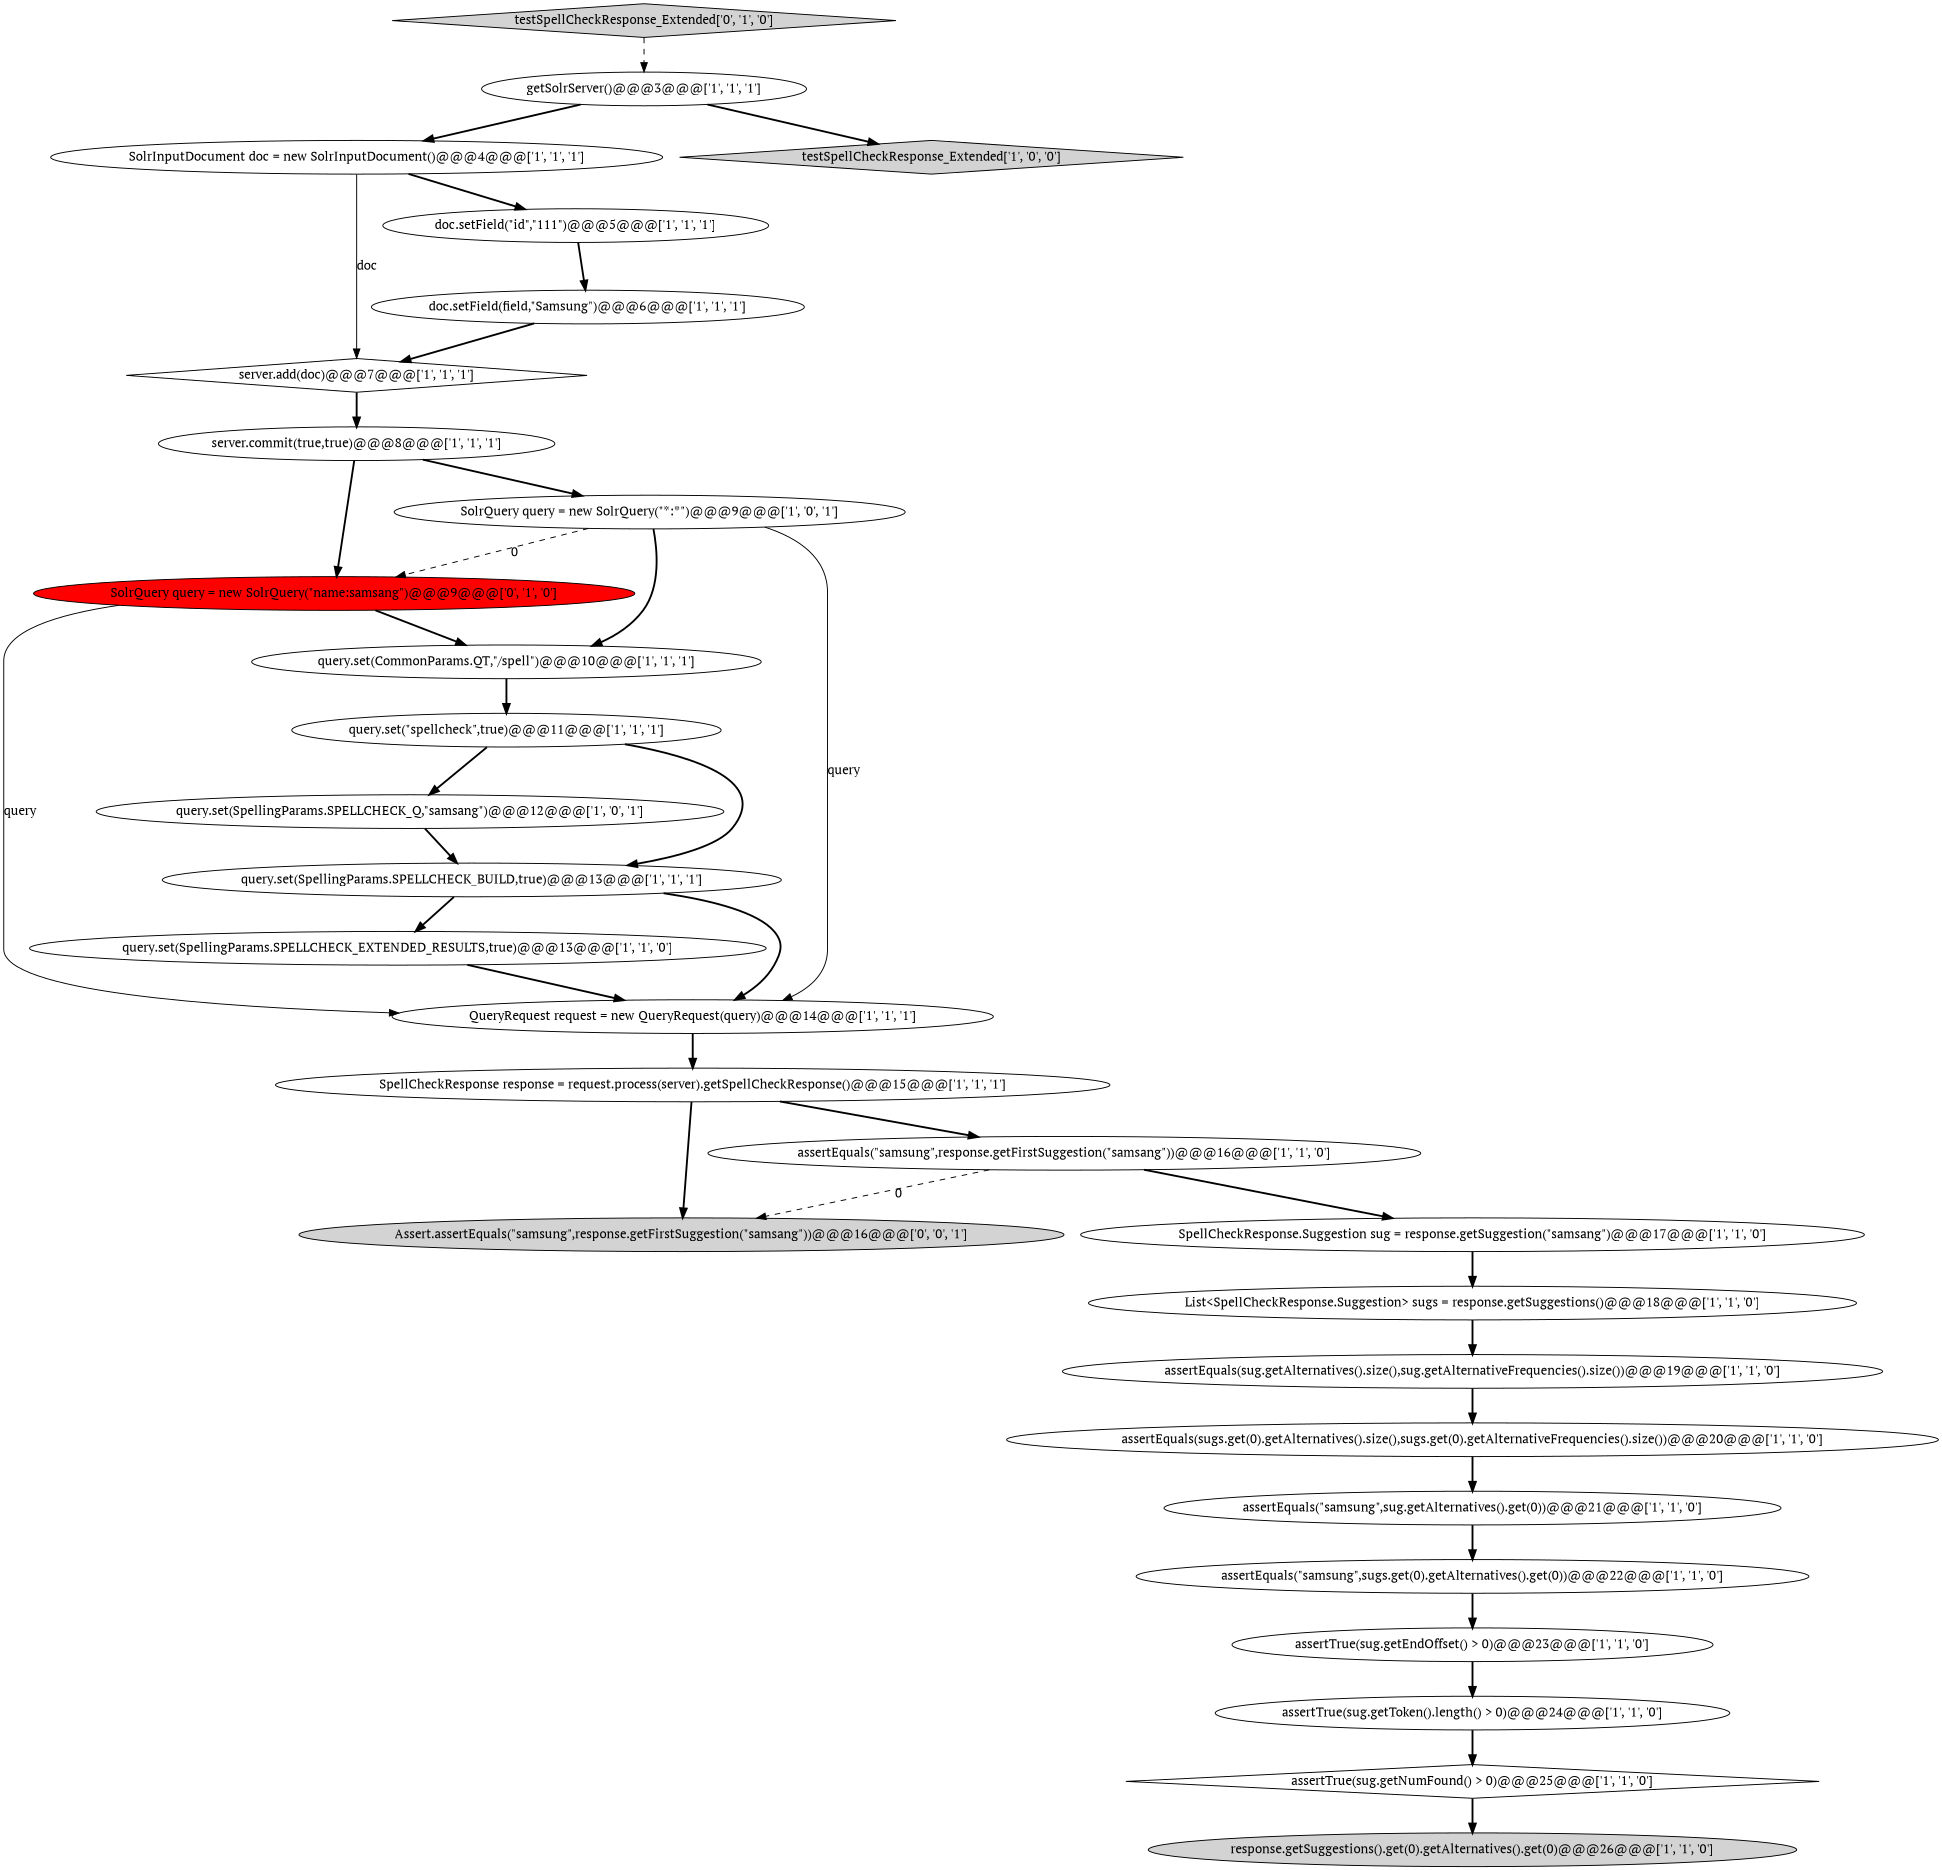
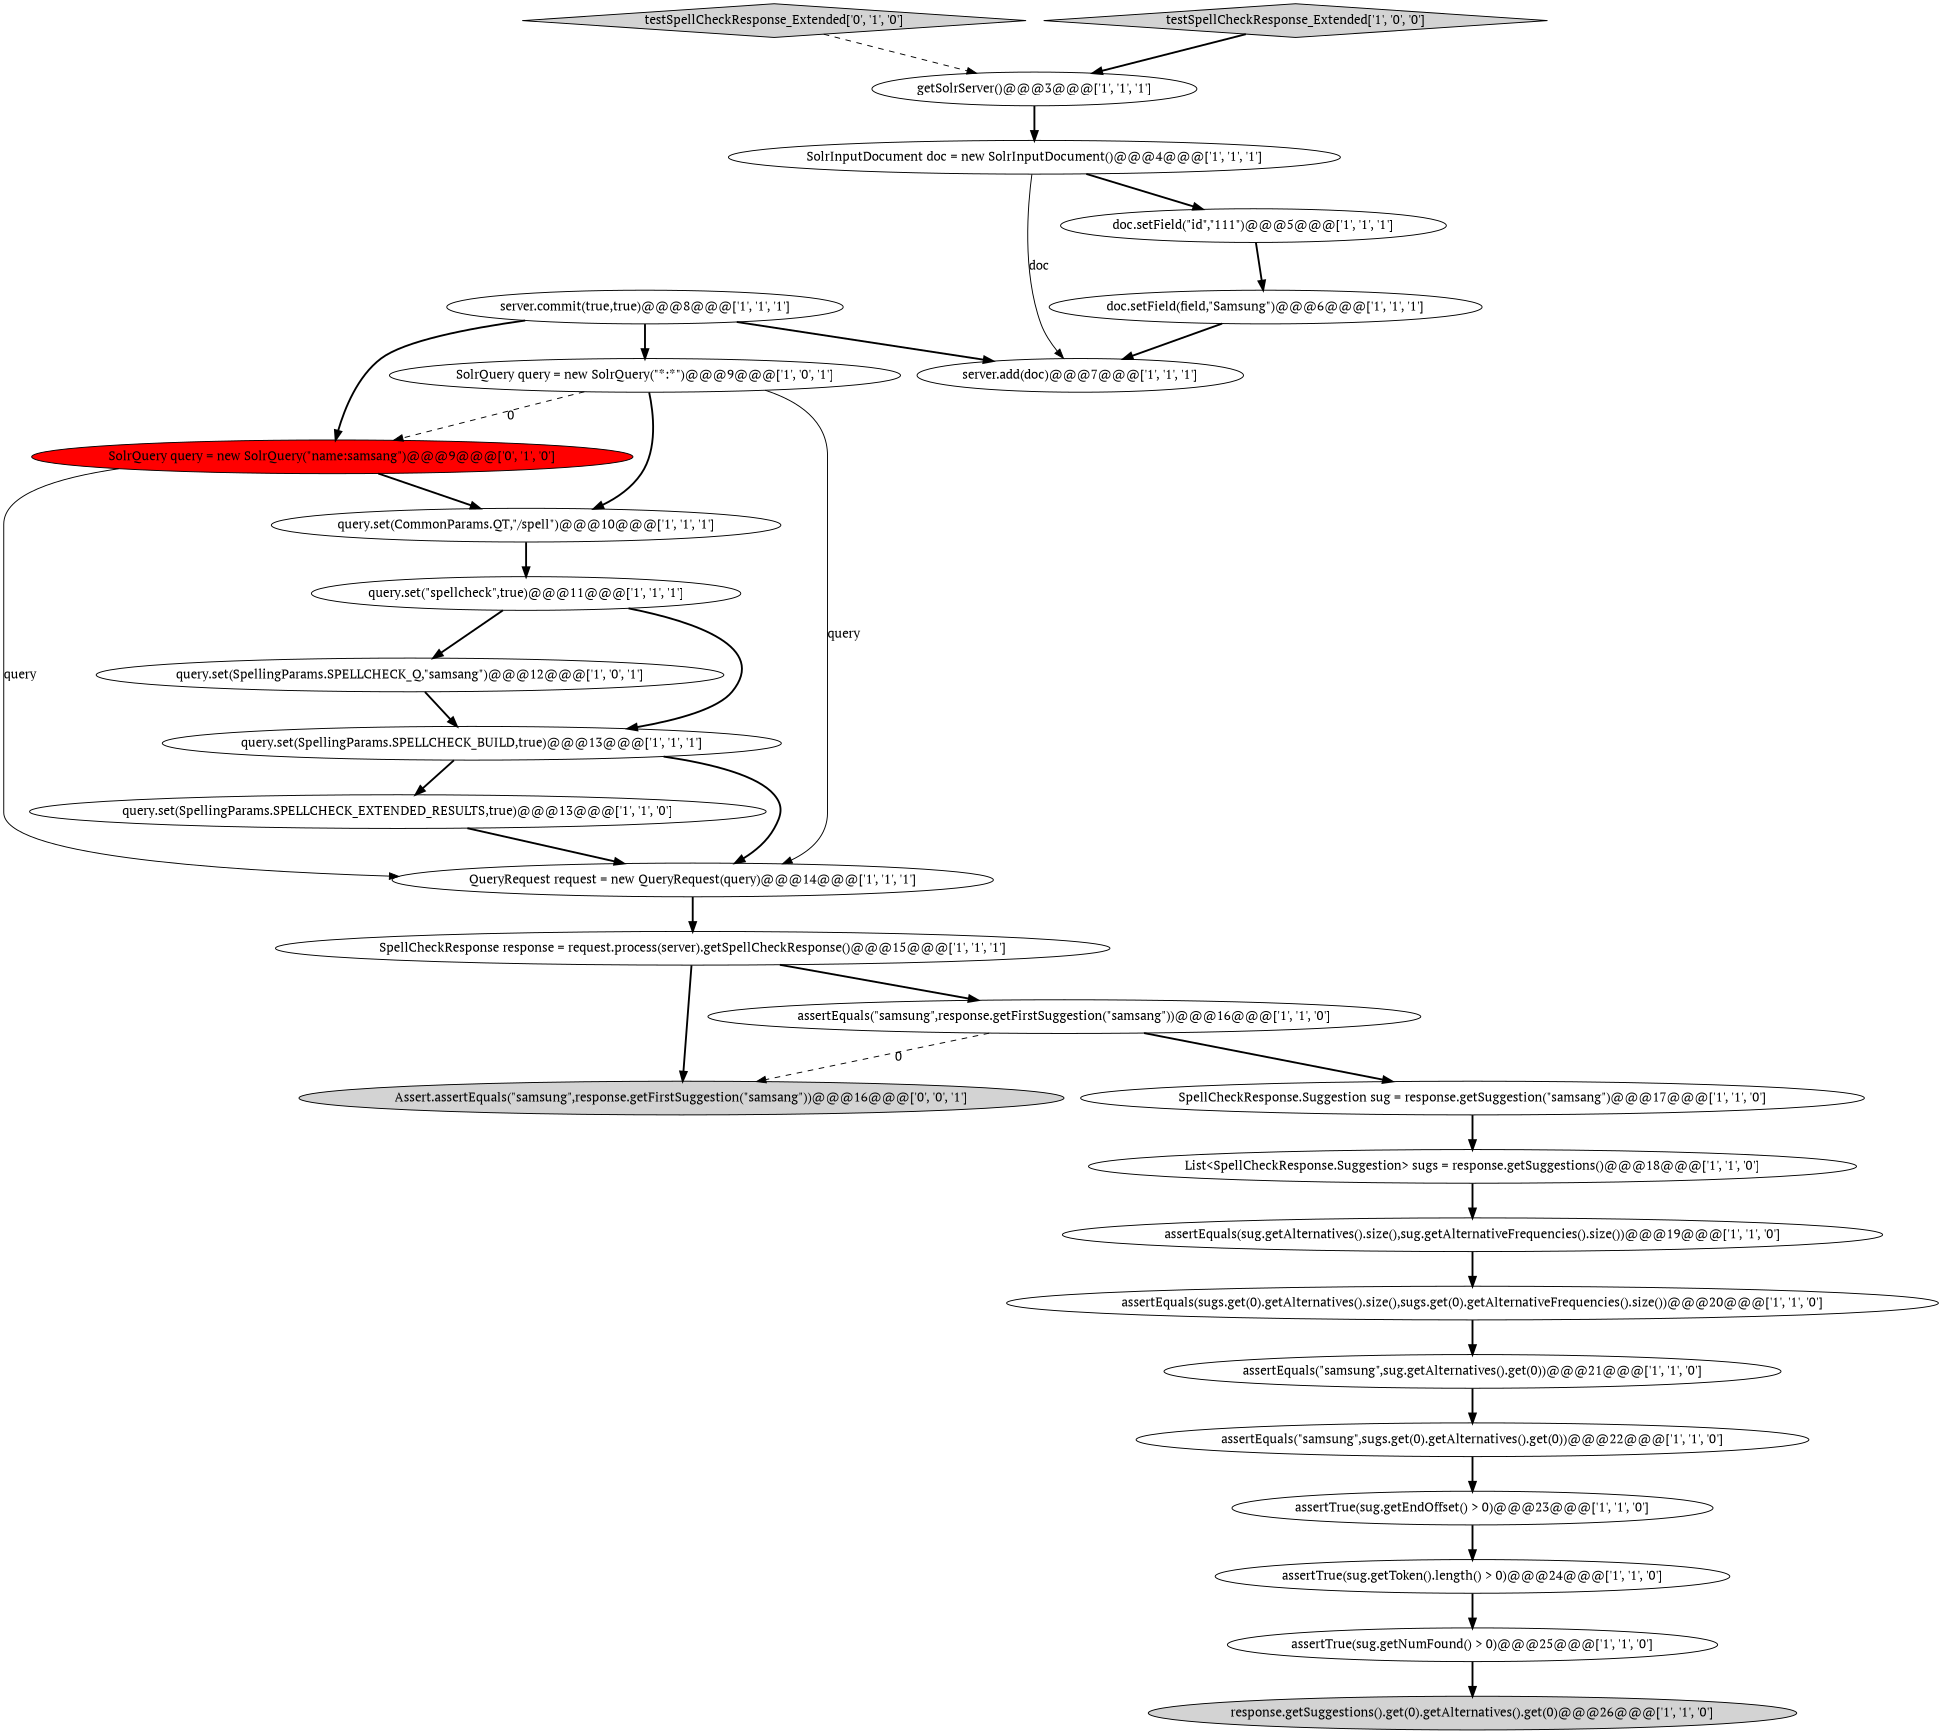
edge "getSolrServer()@@@3@@@['1', '1', '1']" -> "testSpellCheckResponse_Extended['1', '0', '0']": reversed
node "server.add(doc)@@@7@@@['1', '1', '1']": shape diamond -> ellipse
edge "server.add(doc)@@@7@@@['1', '1', '1']" -> "server.commit(true,true)@@@8@@@['1', '1', '1']": reversed
node "assertTrue(sug.getNumFound() > 0)@@@25@@@['1', '1', '0']": shape diamond -> ellipse
